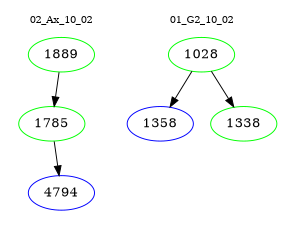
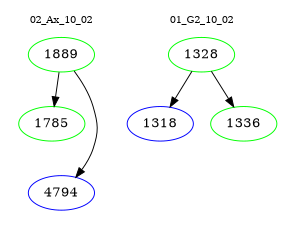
node "1028": label "1028" -> "1328"
node "1358": label "1358" -> "1318"
node "1338": label "1338" -> "1336"
edge "1785" -> "4794": now "1889" -> "4794"
